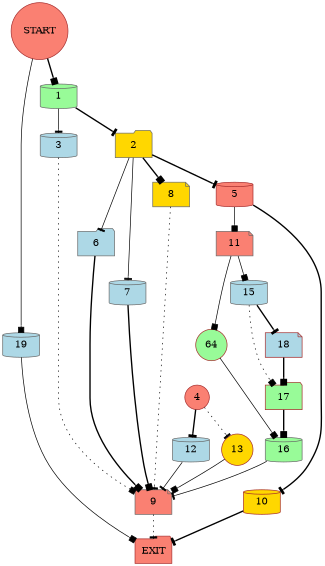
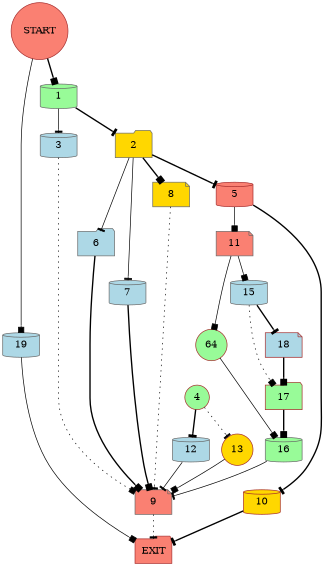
node "4": fillcolor salmon -> palegreen
